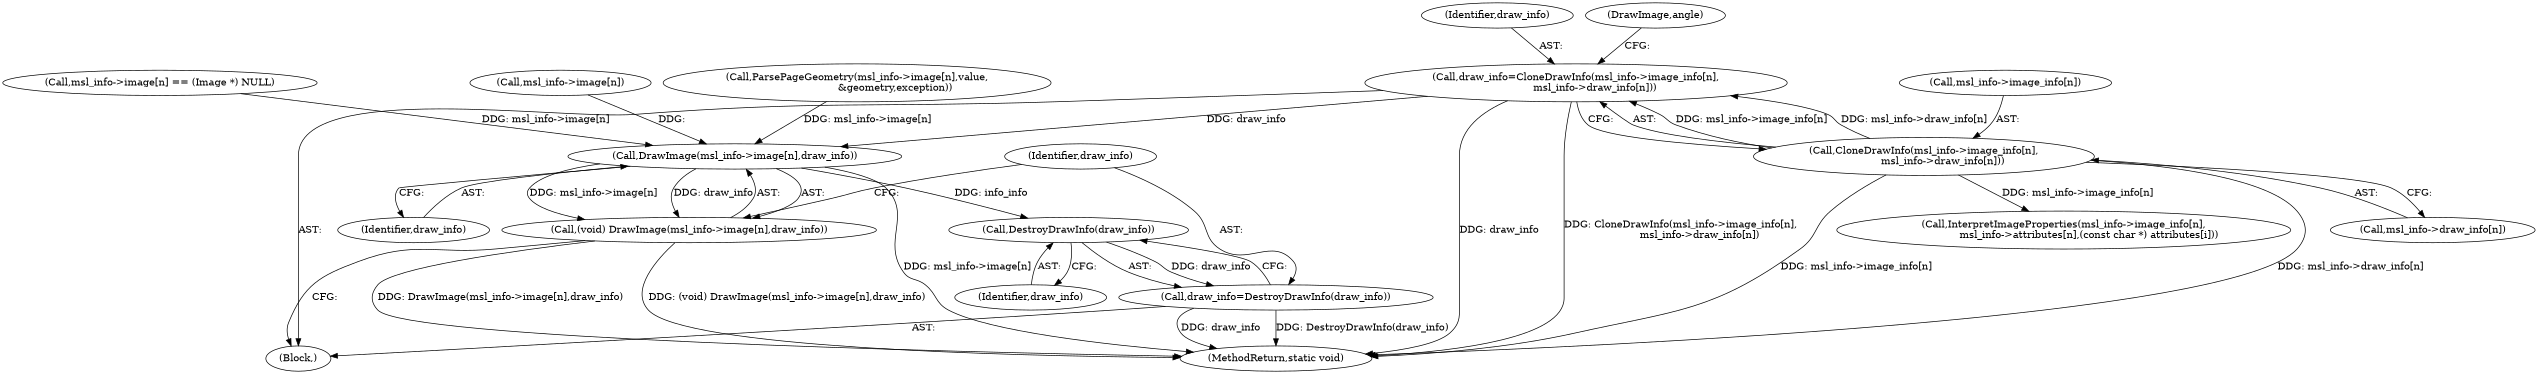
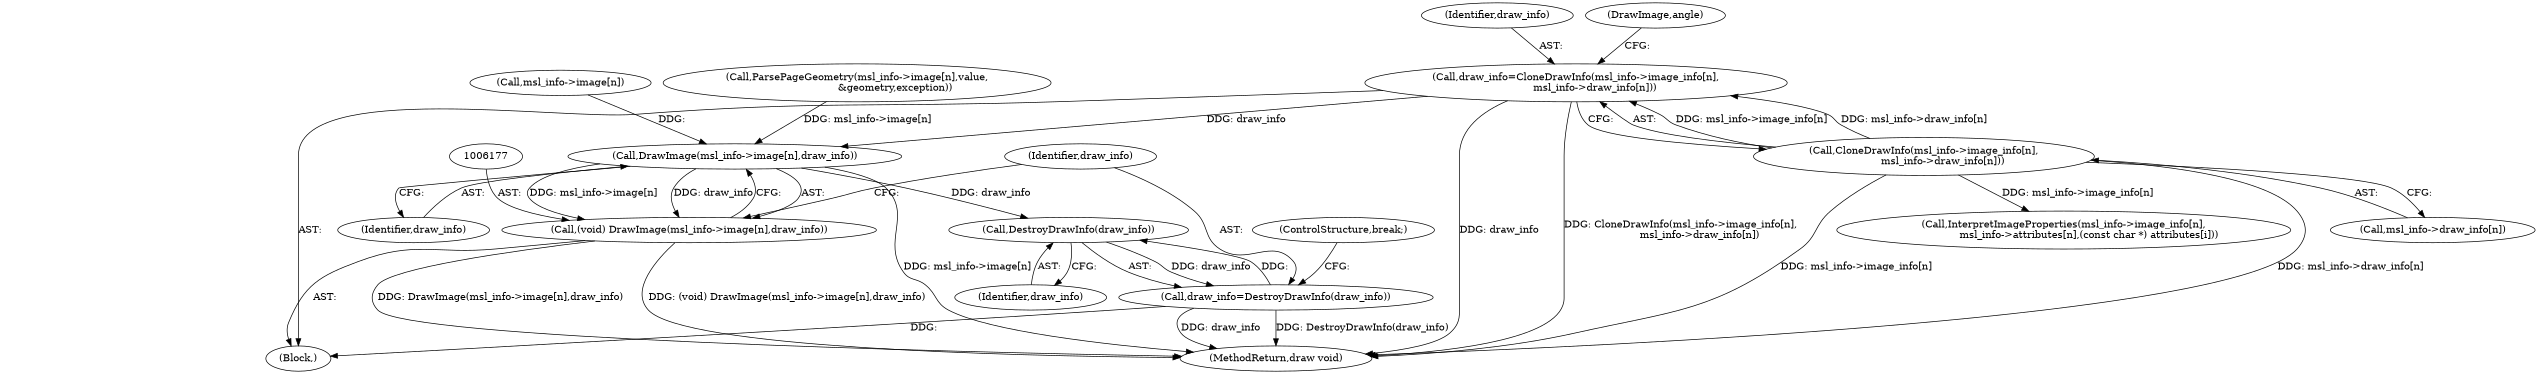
node "(Call,msl_info->image[n] == (Image *) NULL)": removed
node "(Call,msl_info->image_info[n])": removed
node "1006177": added
edge "(Call,(void) DrawImage(msl_info->image[n],draw_info))" -> "(Call,DrawImage(msl_info->image[n],draw_info))": label "AST: " -> "CFG: "
edge "(Call,DrawImage(msl_info->image[n],draw_info))" -> "(Call,DestroyDrawInfo(draw_info))": label "DDG: info_info" -> "DDG: draw_info"
node "(ControlStructure,break;)": added
edge "(Call,draw_info=DestroyDrawInfo(draw_info))" -> "(Call,DestroyDrawInfo(draw_info))": label "CFG: " -> "DDG: "
edge "(Call,(void) DrawImage(msl_info->image[n],draw_info))" -> "(Block,)": label "CFG: " -> "AST: "
edge "(Call,draw_info=DestroyDrawInfo(draw_info))" -> "(Block,)": label "AST: " -> "DDG: "
node "(MethodReturn,static void)": label "(MethodReturn,static void)" -> "(MethodReturn,draw void)"
